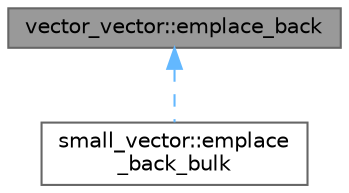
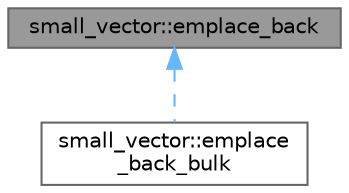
node "vector_vector::emplace_back": label "vector_vector::emplace_back" -> "small_vector::emplace_back"
